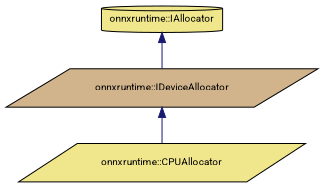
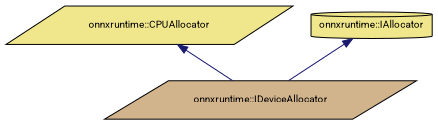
edge "onnxruntime::CPUAllocator" -> "onnxruntime::IDeviceAllocator": reversed
